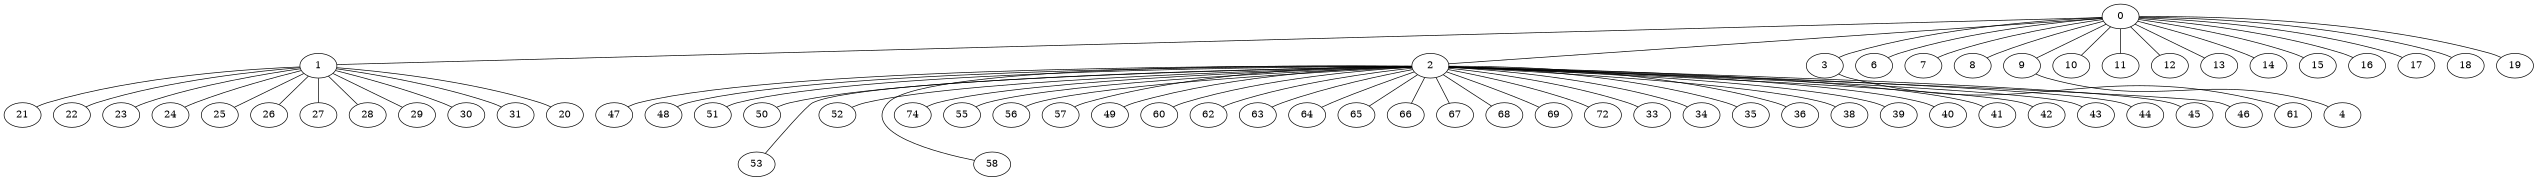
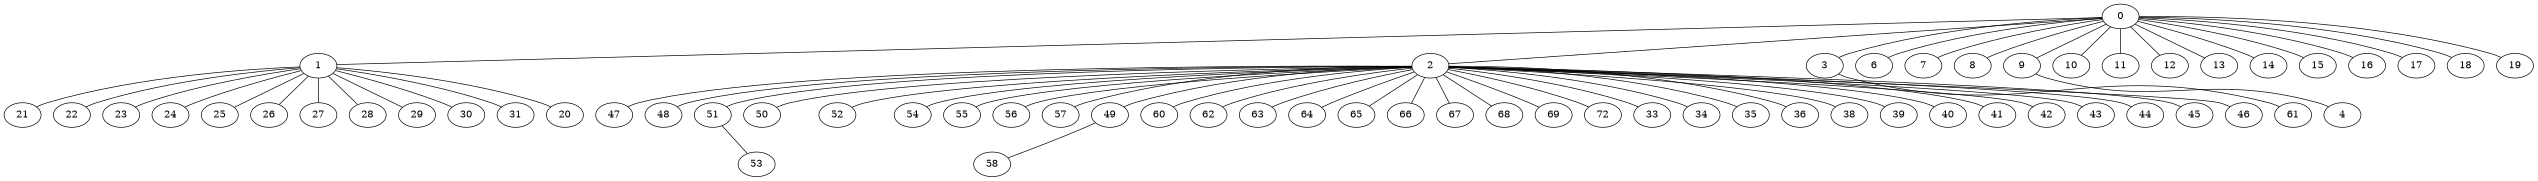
edge "2" -- "58": now "49" -- "58"
edge "2" -- "53": now "51" -- "53"
node "74": label "74" -> "54"
